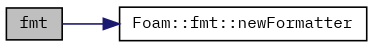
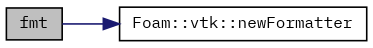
node "Foam::fmt::newFormatter": label "Foam::fmt::newFormatter" -> "Foam::vtk::newFormatter"
